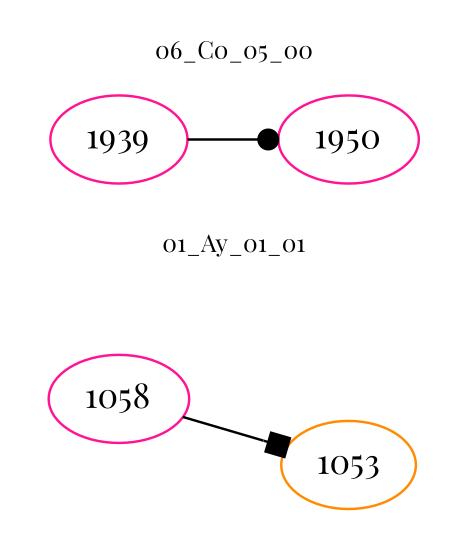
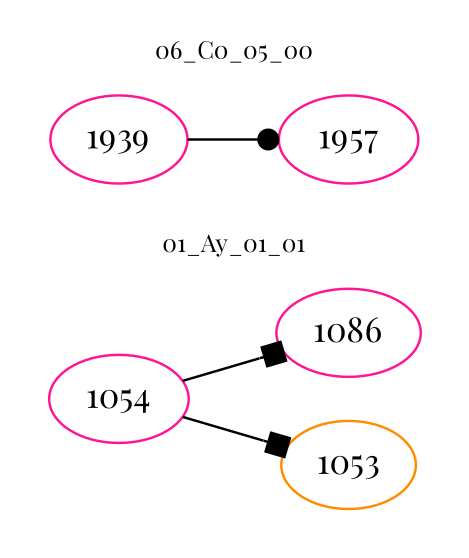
node "1950": label "1950" -> "1957"
node "1086": added
node "1058": label "1058" -> "1054"
